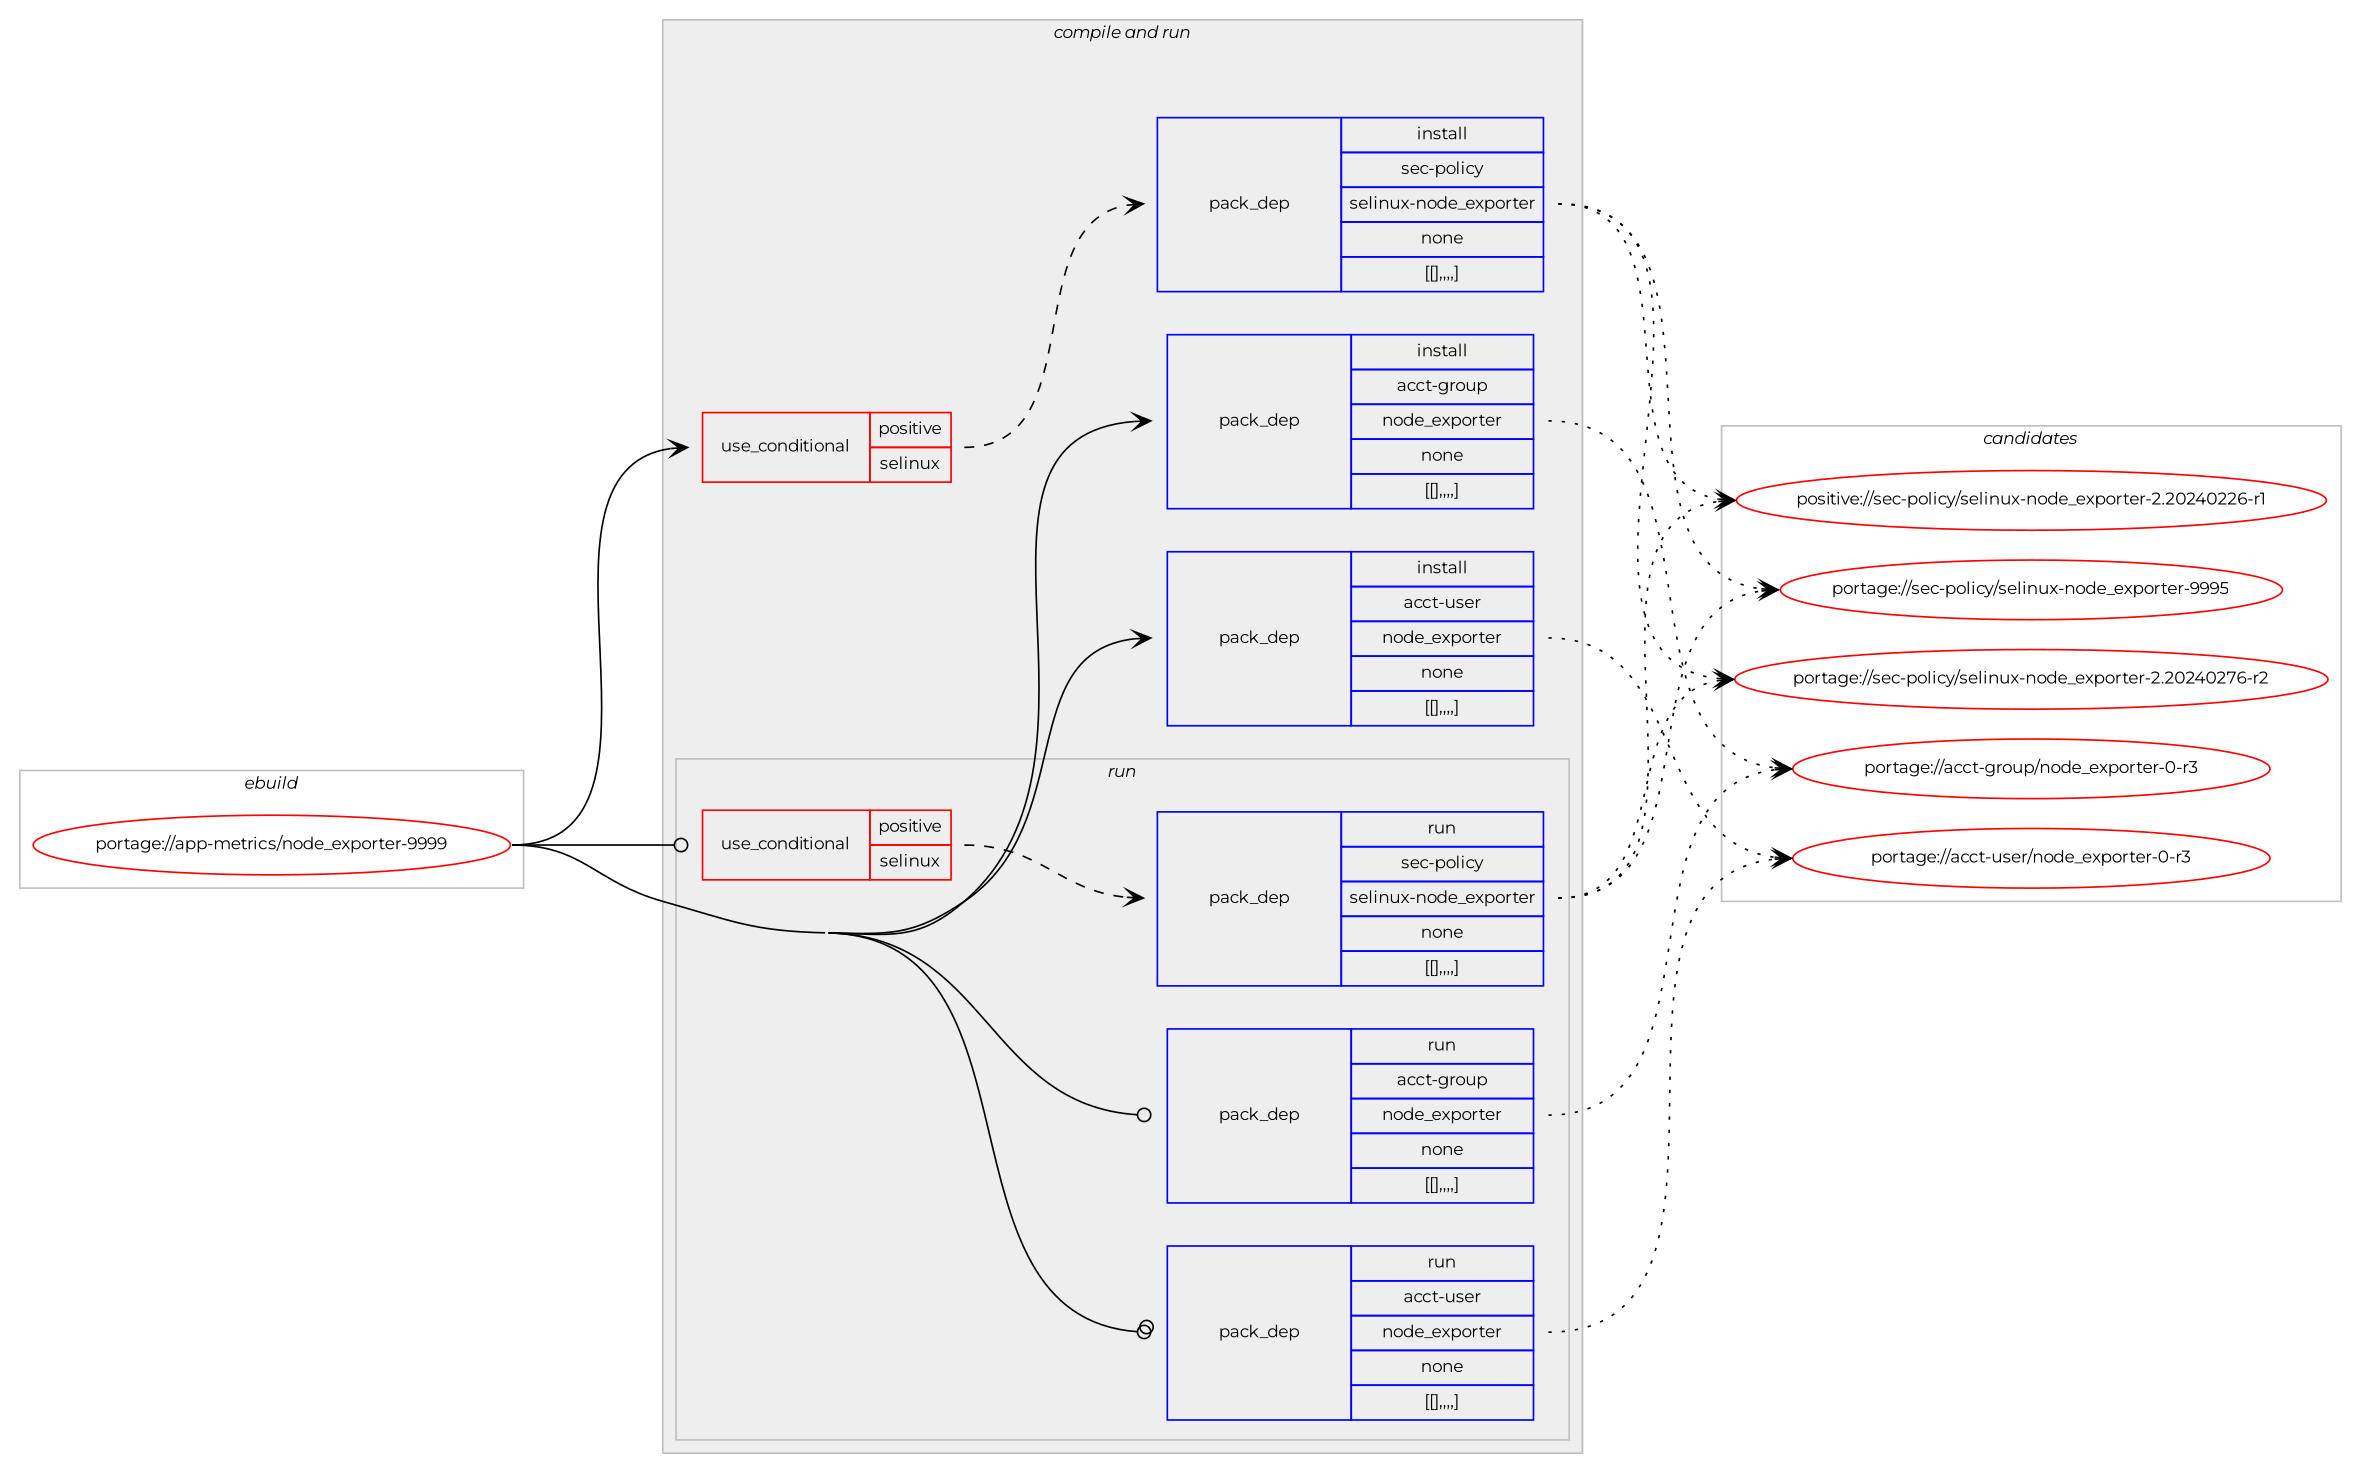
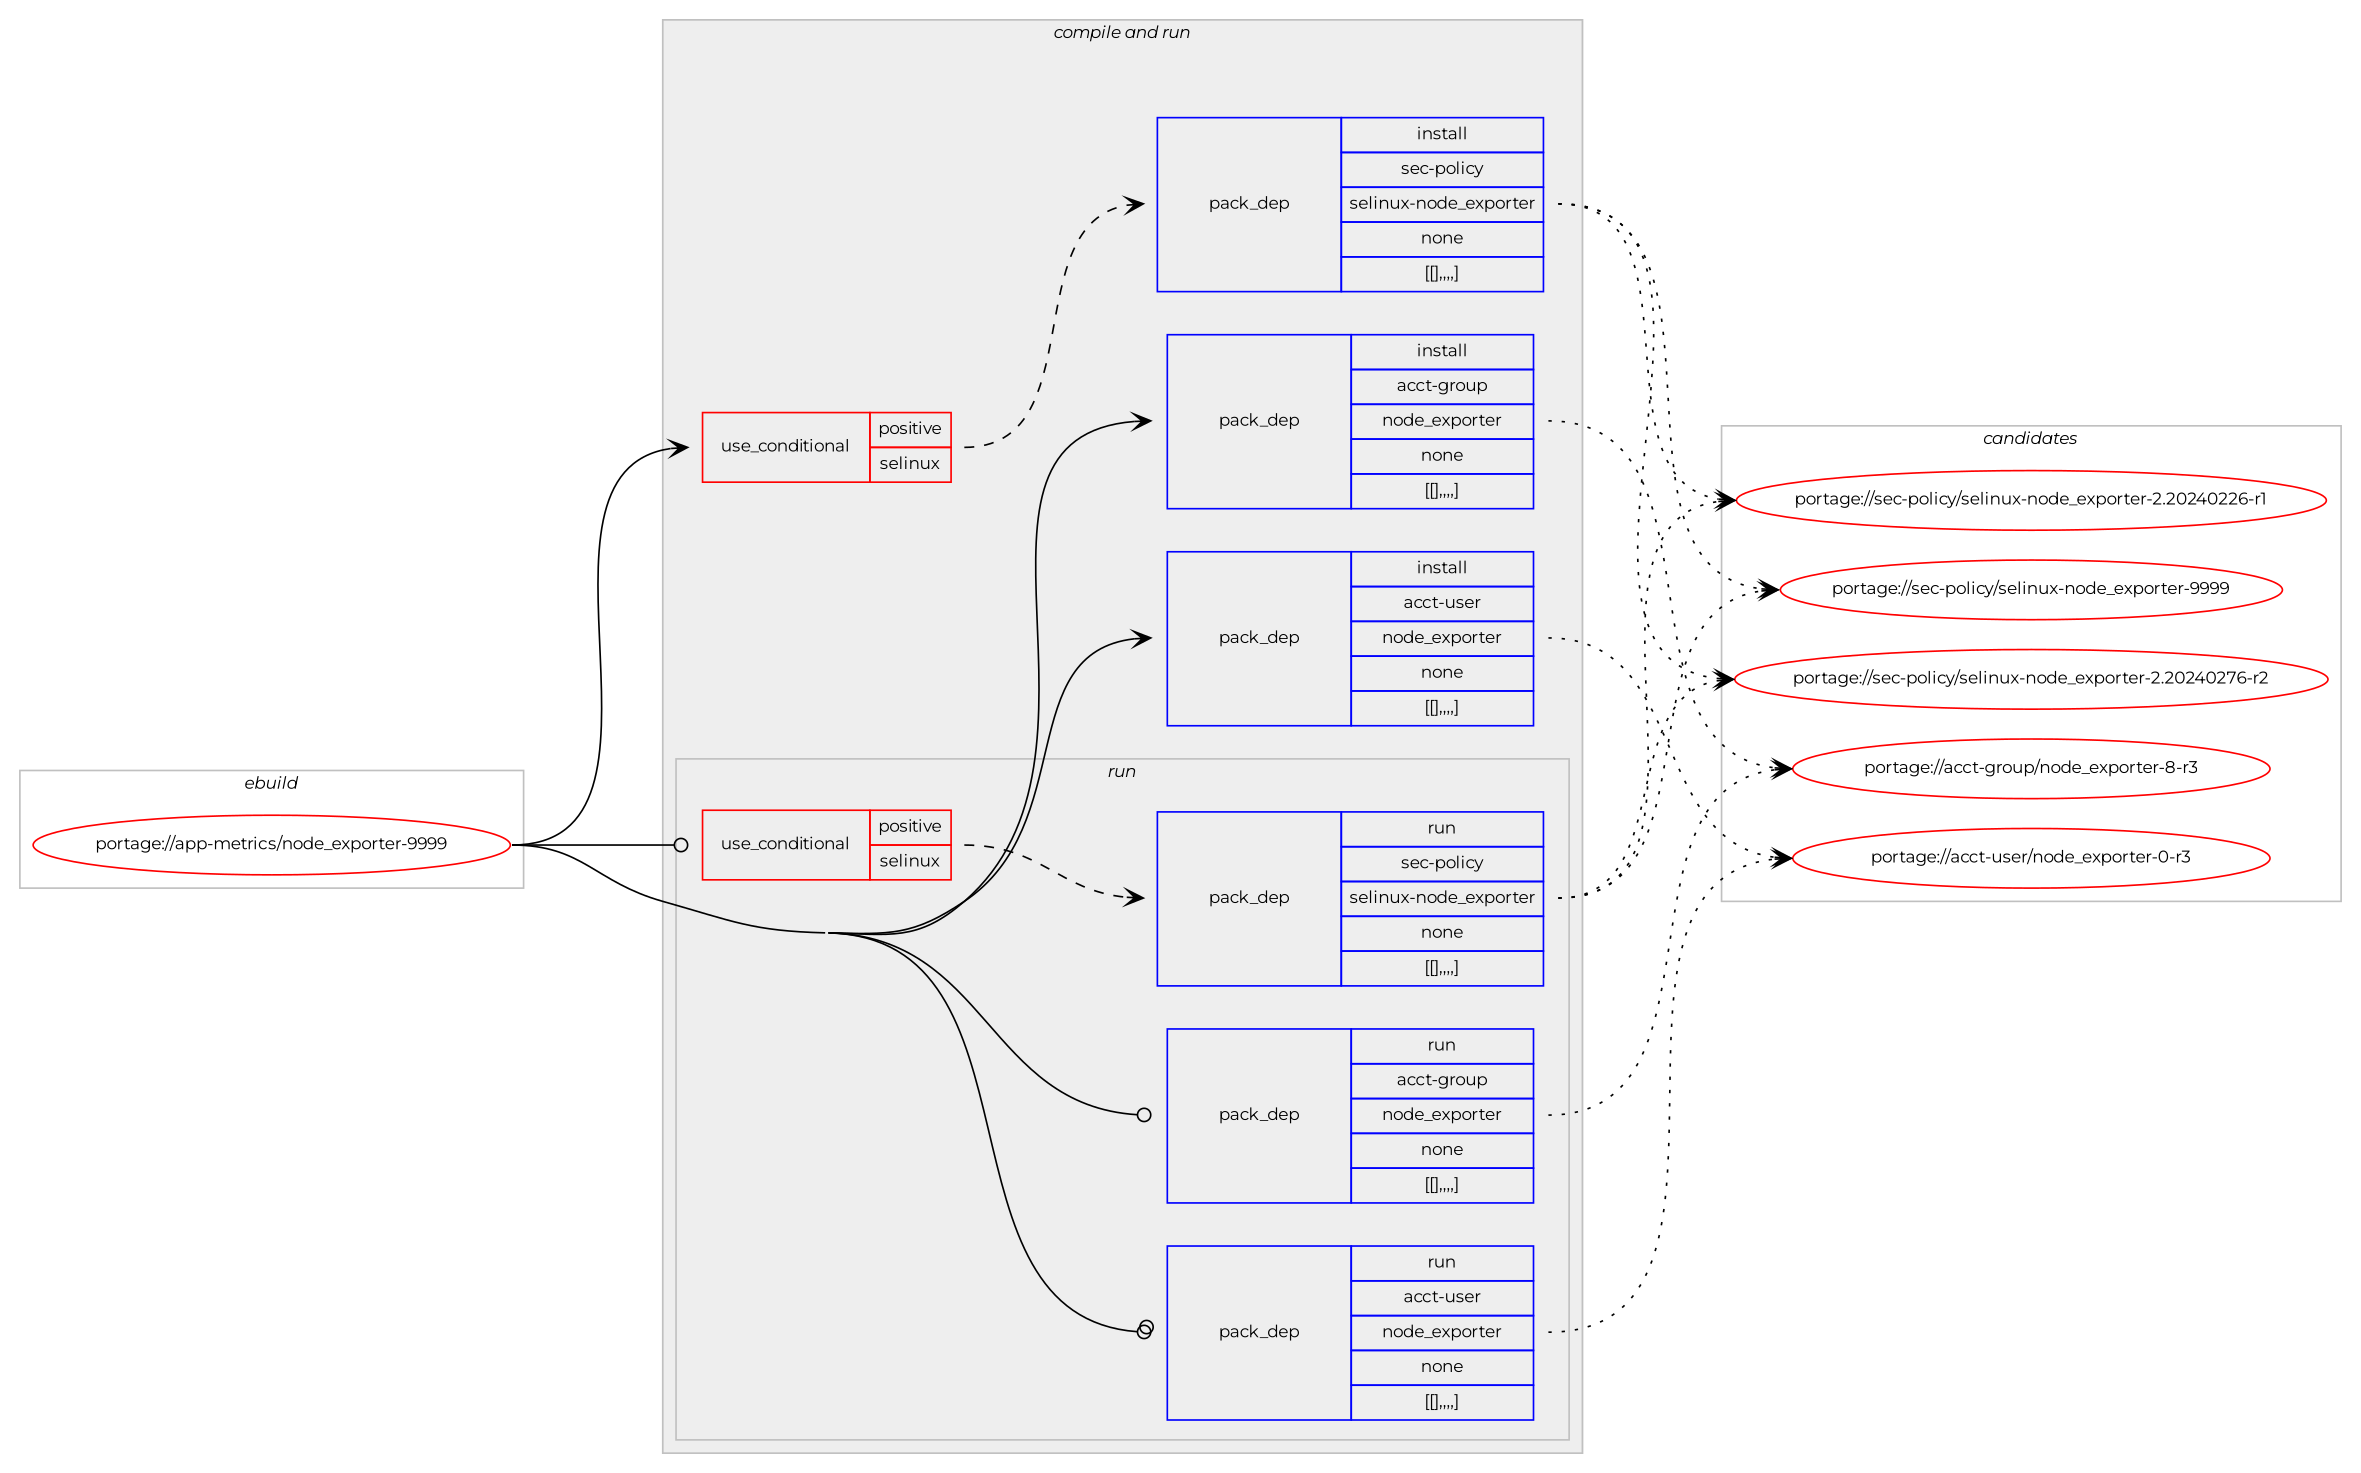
node "positive://sec-policy/selinux-node_exporter-2.20240226-r1": label "positive://sec-policy/selinux-node_exporter-2.20240226-r1" -> "portage://sec-policy/selinux-node_exporter-2.20240226-r1"
node "portage://sec-policy/selinux-node_exporter-9995": label "portage://sec-policy/selinux-node_exporter-9995" -> "portage://sec-policy/selinux-node_exporter-9999"
node "portage://acct-group/node_exporter-0-r3": label "portage://acct-group/node_exporter-0-r3" -> "portage://acct-group/node_exporter-8-r3"
